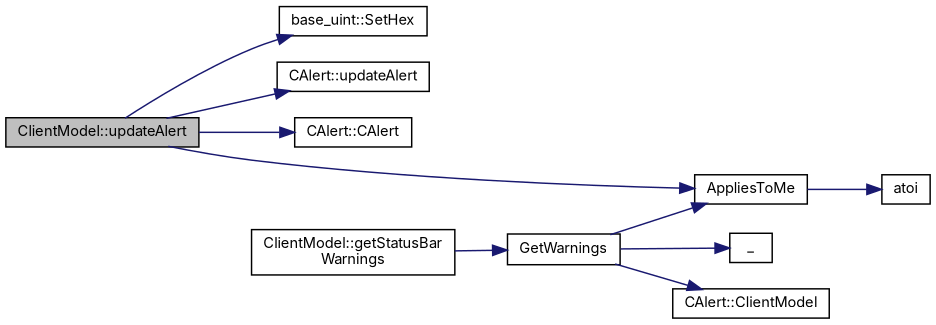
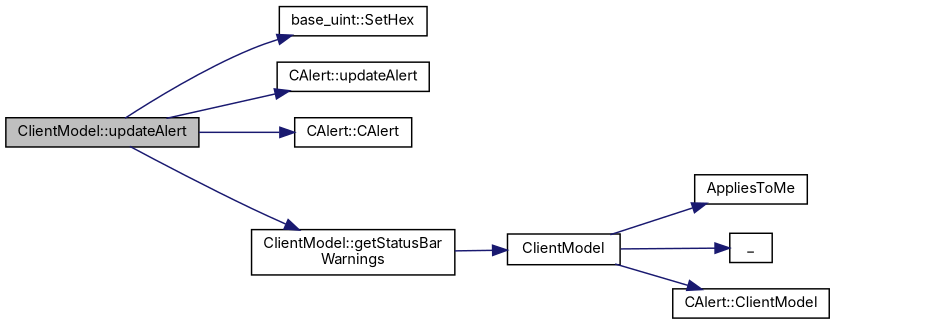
edge "ClientModel::updateAlert" -> "AppliesToMe": now "ClientModel::updateAlert" -> "ClientModel::getStatusBar Warnings"
node "atoi": removed
node "GetWarnings": label "GetWarnings" -> "ClientModel"
